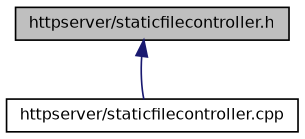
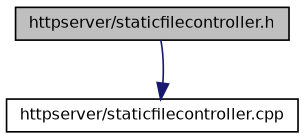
edge "httpserver/staticfilecontroller.cpp" -> "httpserver/staticfilecontroller.h": reversed
